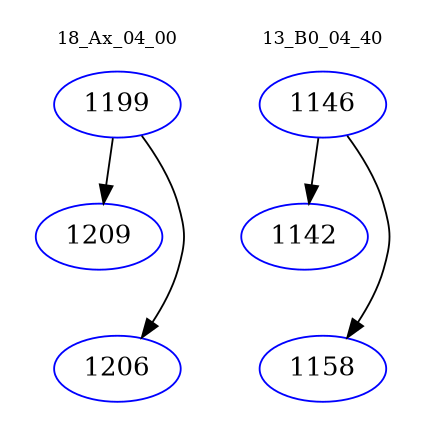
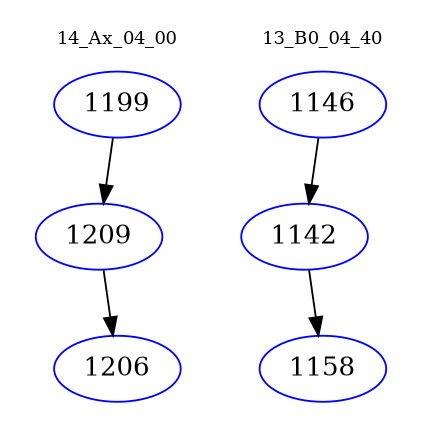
cluster "18_Ax_04_00": label "18_Ax_04_00" -> "14_Ax_04_00"
edge "1199" -> "1206": now "1209" -> "1206"
edge "1146" -> "1158": now "1142" -> "1158"
